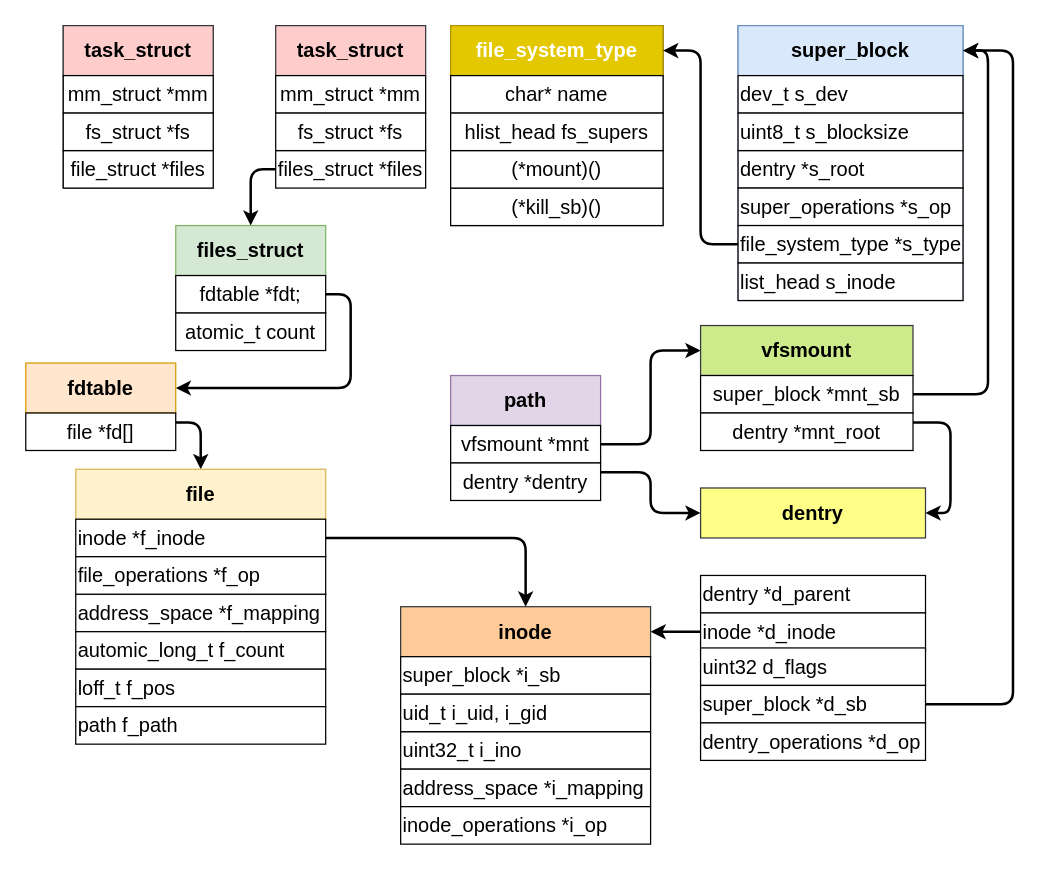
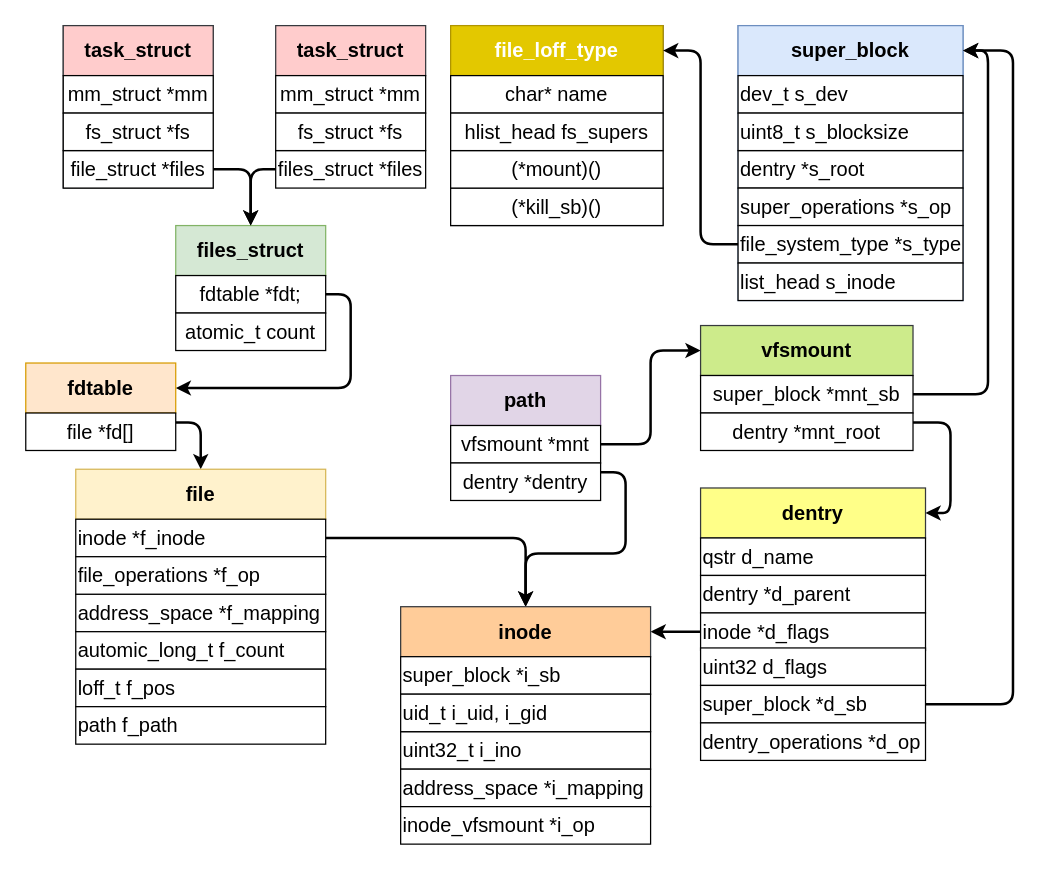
node "file_system_type": label "file_system_type" -> "file_loff_type"
edge "file_struct *files" -> "files_struct": added
edge "dentry *dentry" -> "dentry": now "dentry *dentry" -> "inode"
node "qstr d_name": added
node "inode *d_inode": label "inode *d_inode" -> "inode *d_flags"
node "inode_operations *i_op": label "inode_operations *i_op" -> "inode_vfsmount *i_op"
